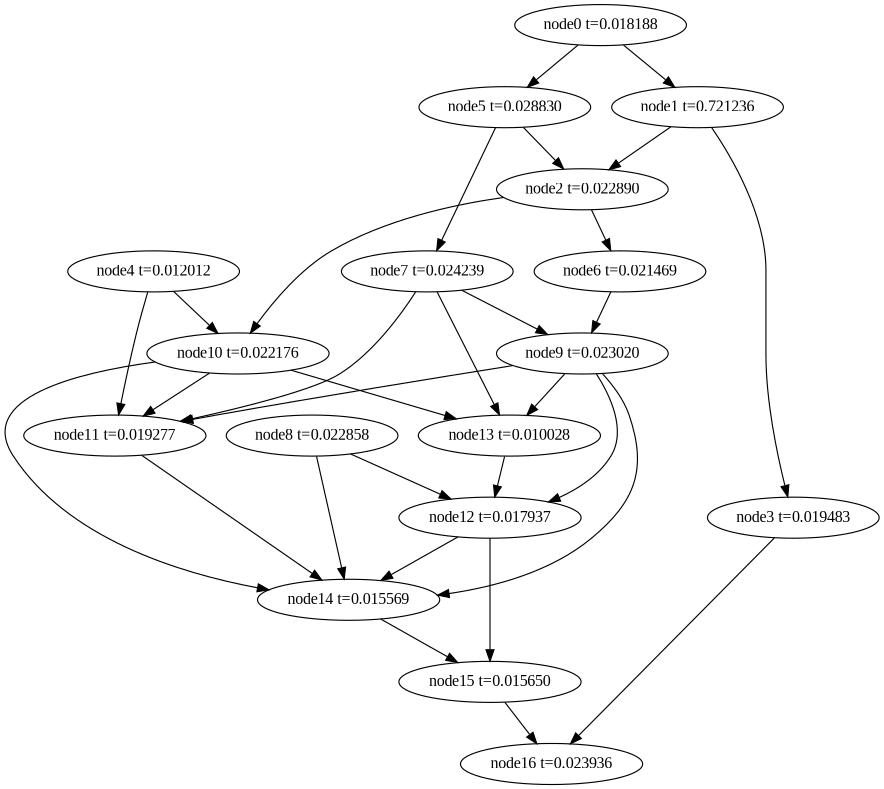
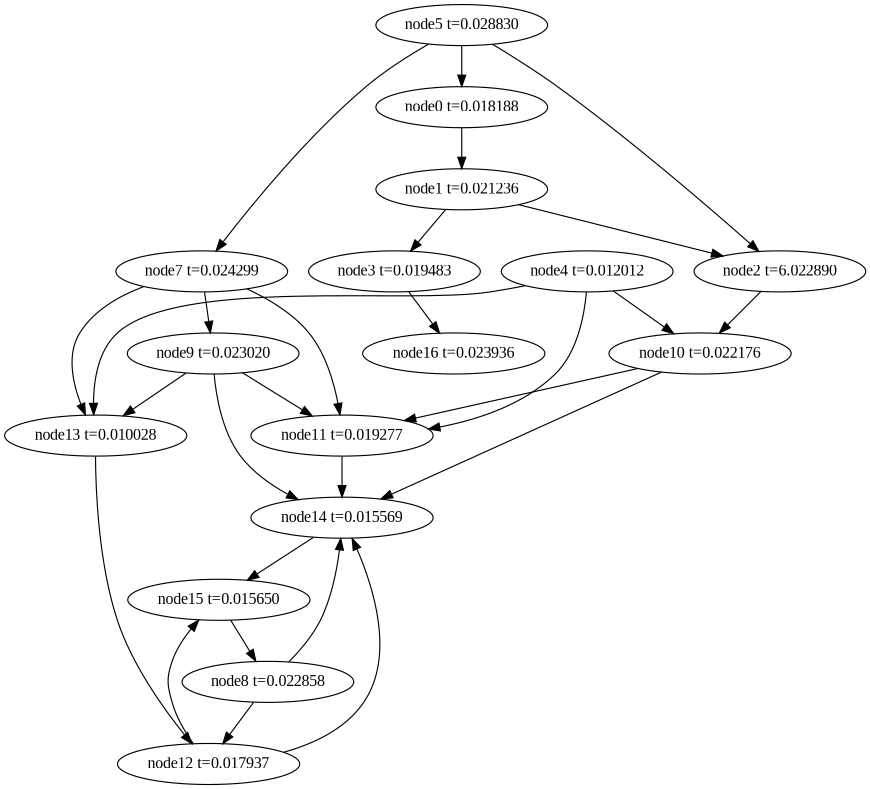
edge "node0 t=0.018188" -> "node5 t=0.028830": reversed
node "node1 t=0.721236": label "node1 t=0.721236" -> "node1 t=0.021236"
node "node2 t=0.022890": label "node2 t=0.022890" -> "node2 t=6.022890"
node "node7 t=0.024239": label "node7 t=0.024239" -> "node7 t=0.024299"
node "node6 t=0.021469": removed
edge "node10 t=0.022176" -> "node13 t=0.010028": now "node4 t=0.012012" -> "node13 t=0.010028"
edge "node9 t=0.023020" -> "node12 t=0.017937": removed
edge "node15 t=0.015650" -> "node16 t=0.023936": now "node15 t=0.015650" -> "node8 t=0.022858"
